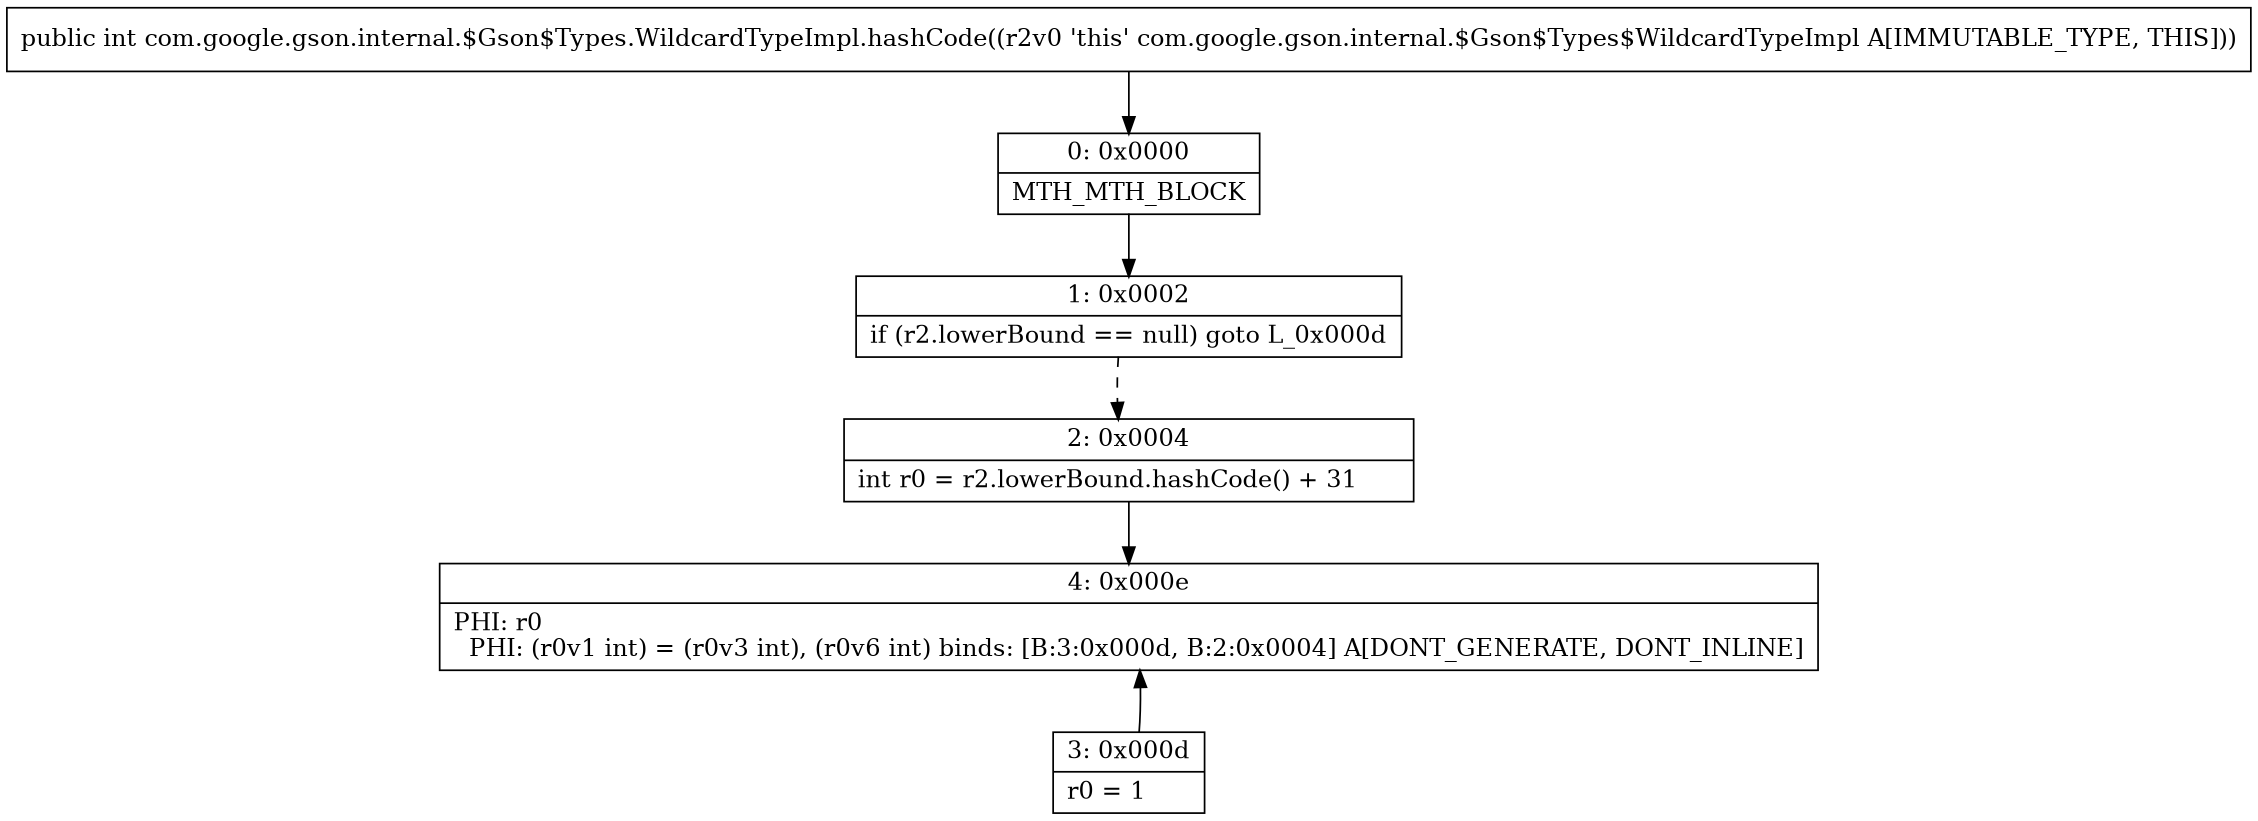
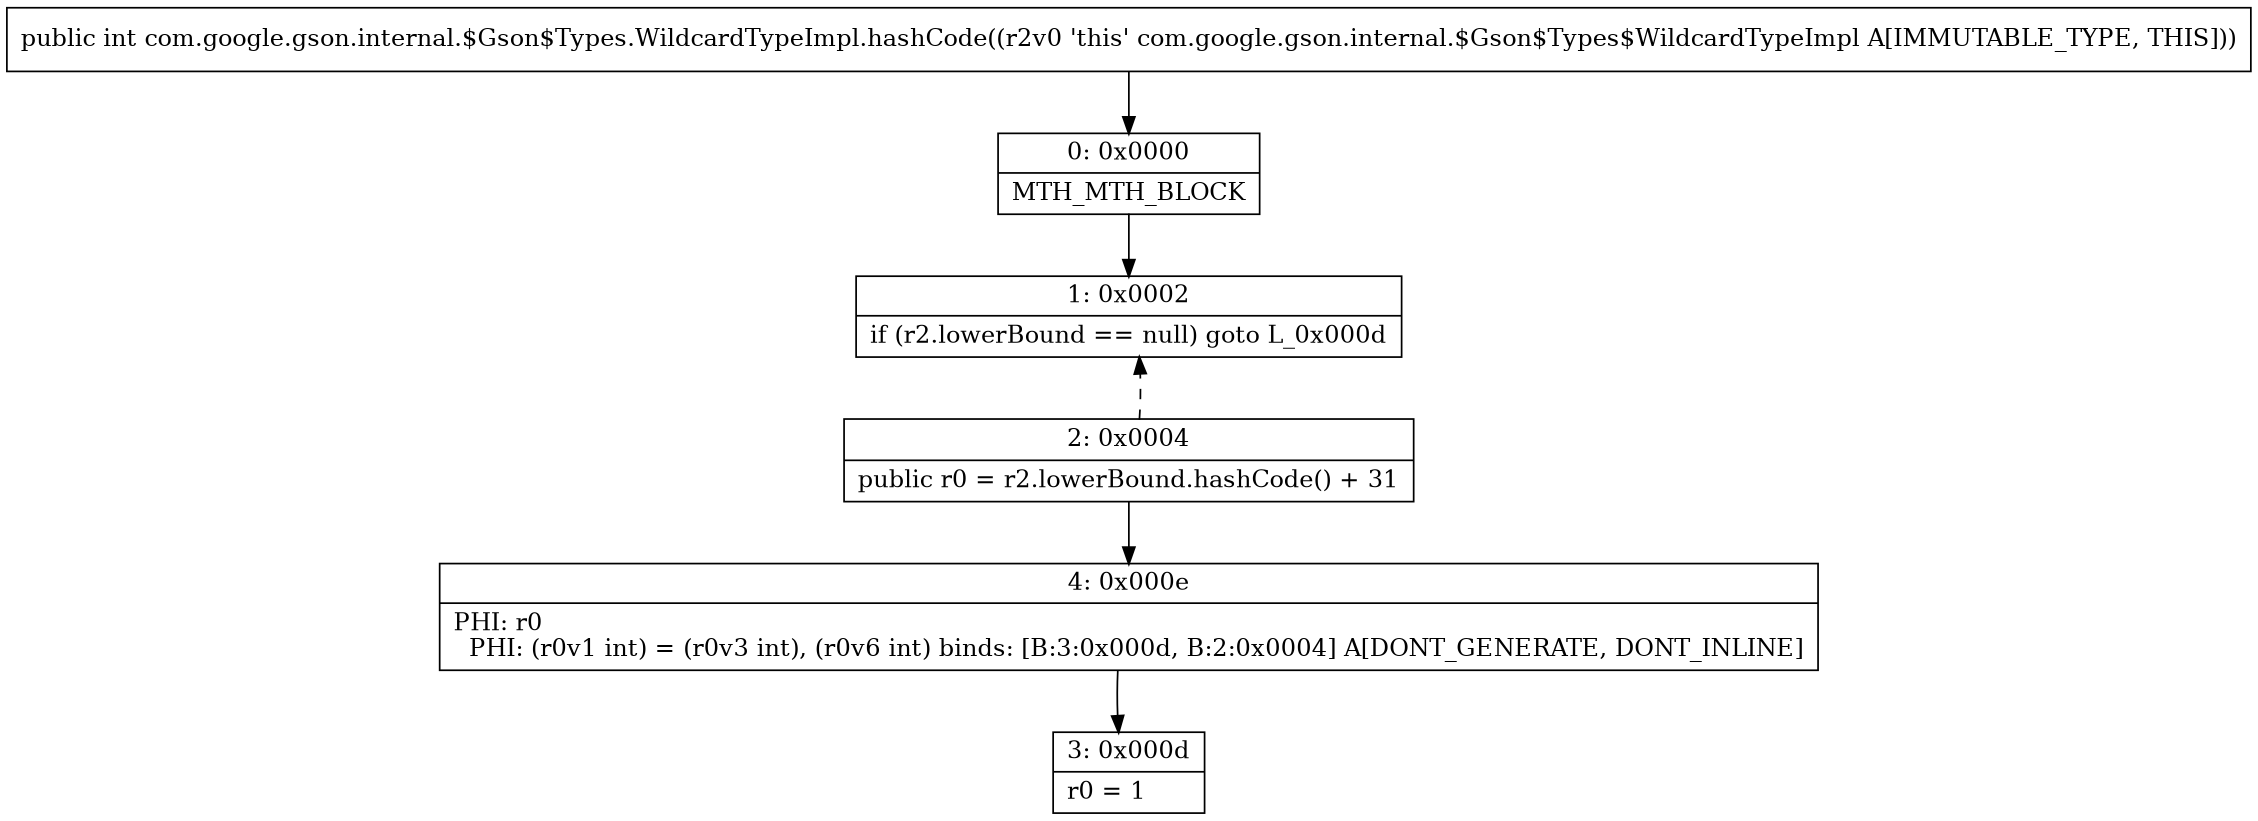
edge "1: 0x0002" -> "2: 0x0004": reversed
node "2: 0x0004": text "int r0 = r2.lowerBound.hashCode() + 31" -> "public r0 = r2.lowerBound.hashCode() + 31"
edge "3: 0x000d" -> "4: 0x000e": reversed
